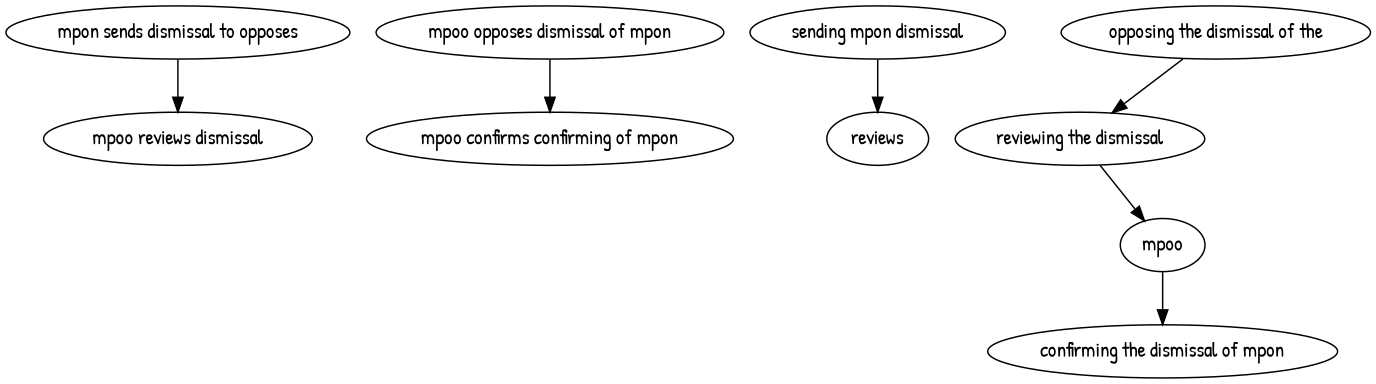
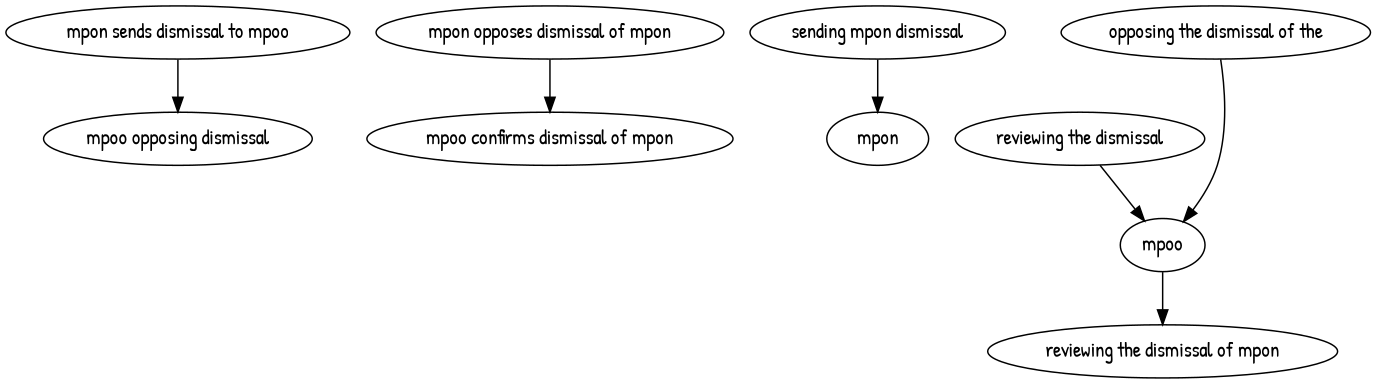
node "mpon sends dismissal to opposes": label "mpon sends dismissal to opposes" -> "mpon sends dismissal to mpoo"
node "mpoo opposes dismissal of mpon": label "mpoo opposes dismissal of mpon" -> "mpon opposes dismissal of mpon"
edge "opposing the dismissal of the" -> "reviewing the dismissal": now "opposing the dismissal of the" -> "mpoo"
node "mpoo reviews dismissal": label "mpoo reviews dismissal" -> "mpoo opposing dismissal"
node "mpoo confirms confirming of mpon": label "mpoo confirms confirming of mpon" -> "mpoo confirms dismissal of mpon"
node "reviews": label "reviews" -> "mpon"
node "confirming the dismissal of mpon": label "confirming the dismissal of mpon" -> "reviewing the dismissal of mpon"
